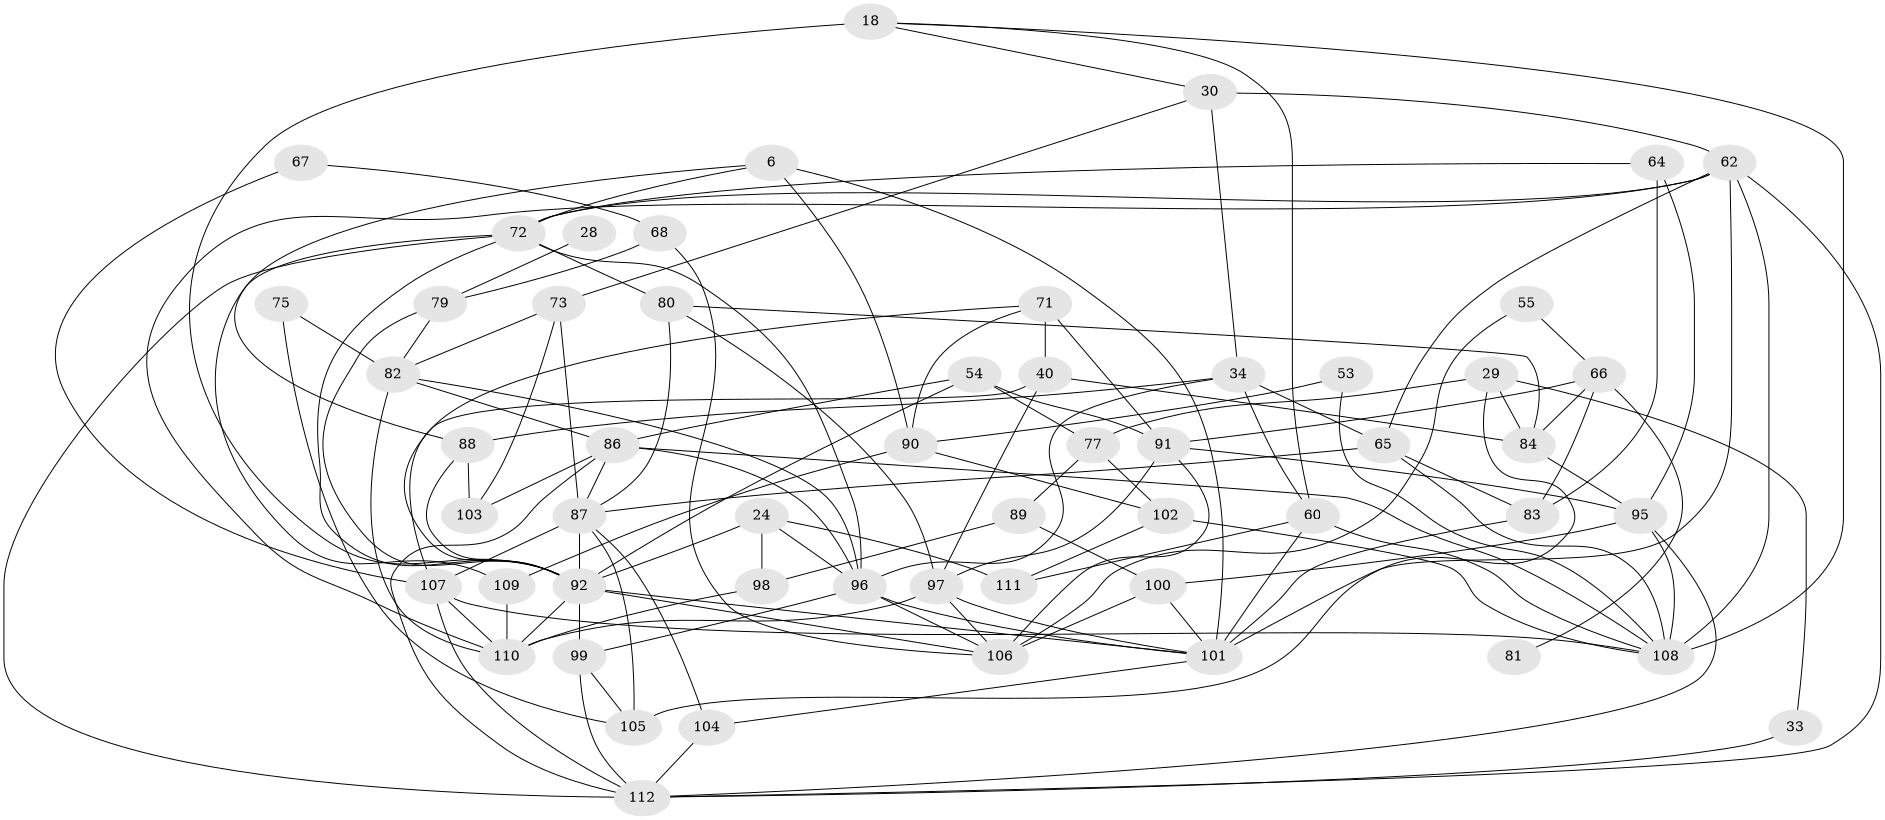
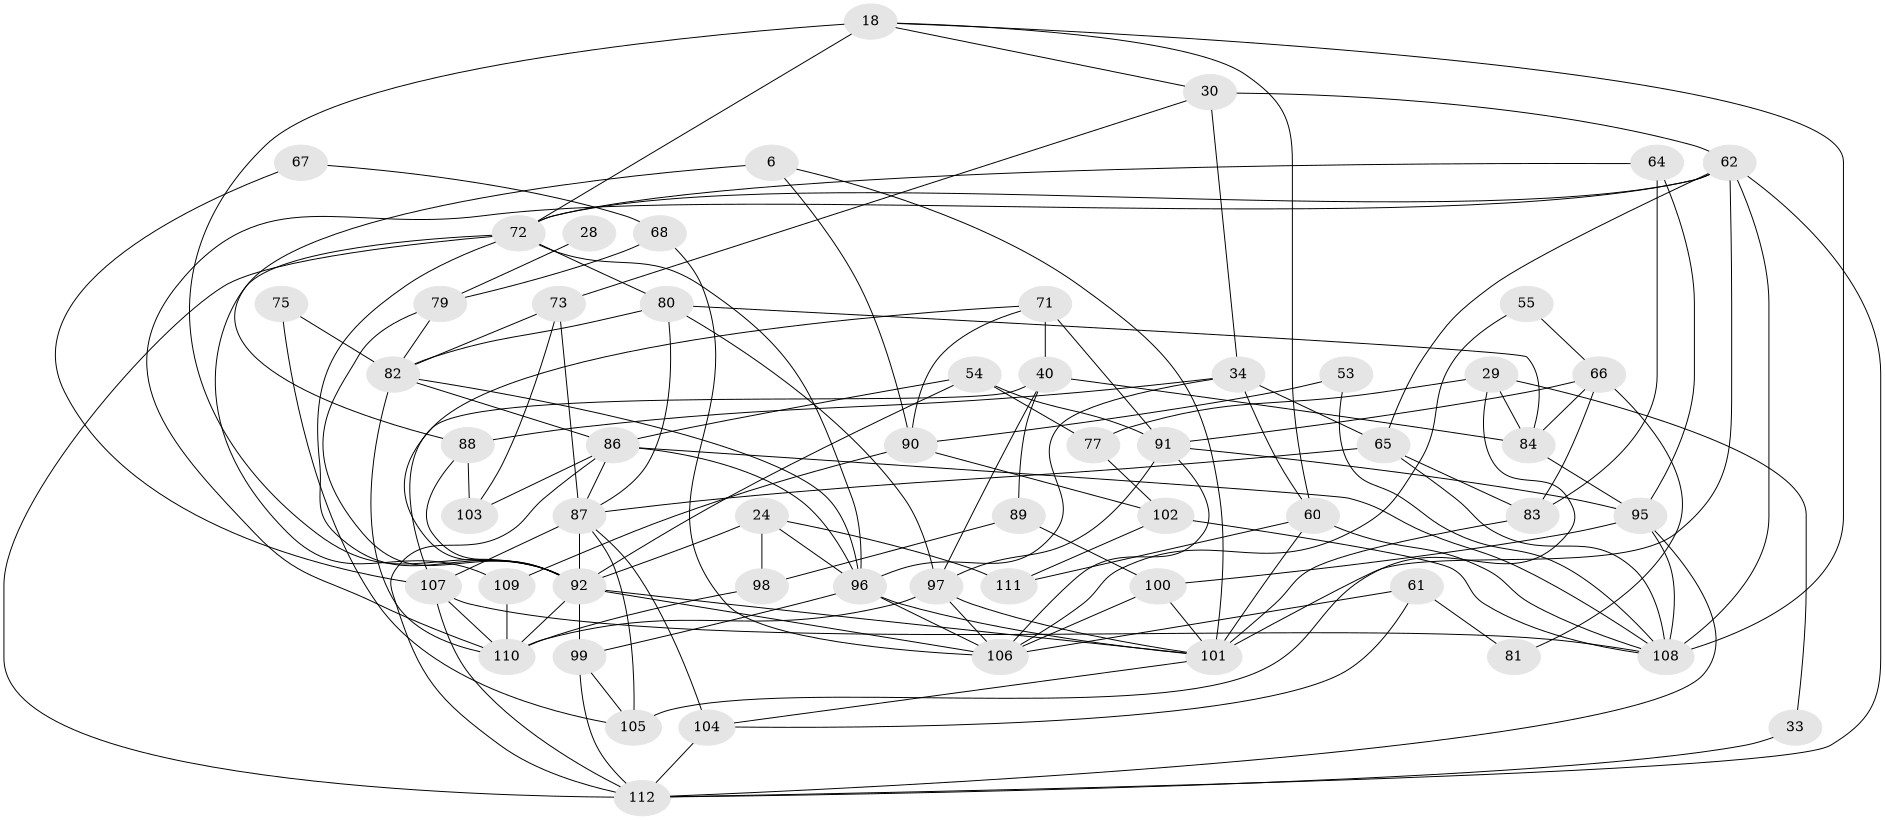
edge "6" -- "72": now "18" -- "72"
edge "80" -- "82": added
edge "77" -- "89": now "40" -- "89"
node "61": added
